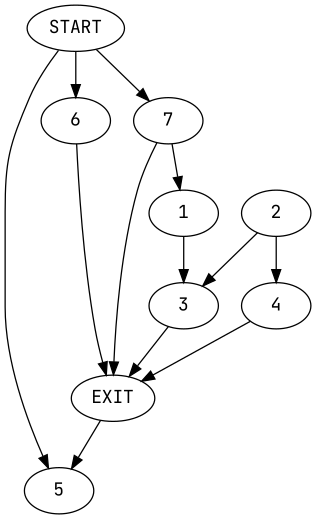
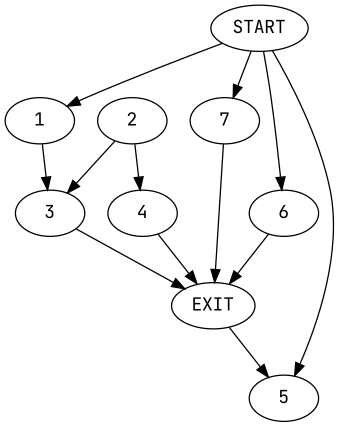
edge "7" -> "1": now "START" -> "1"
